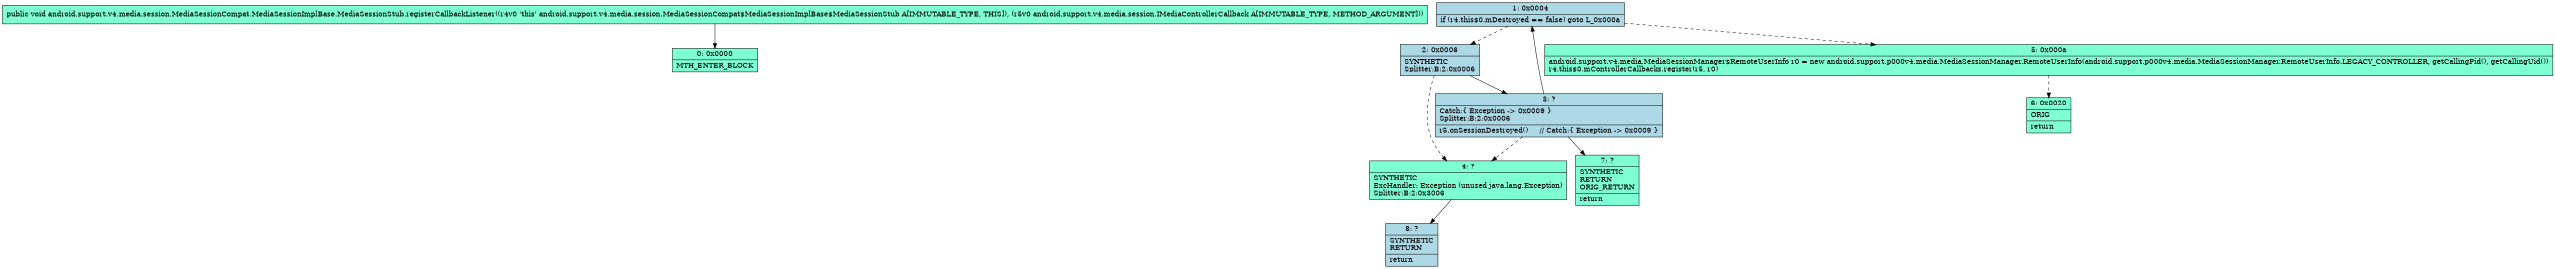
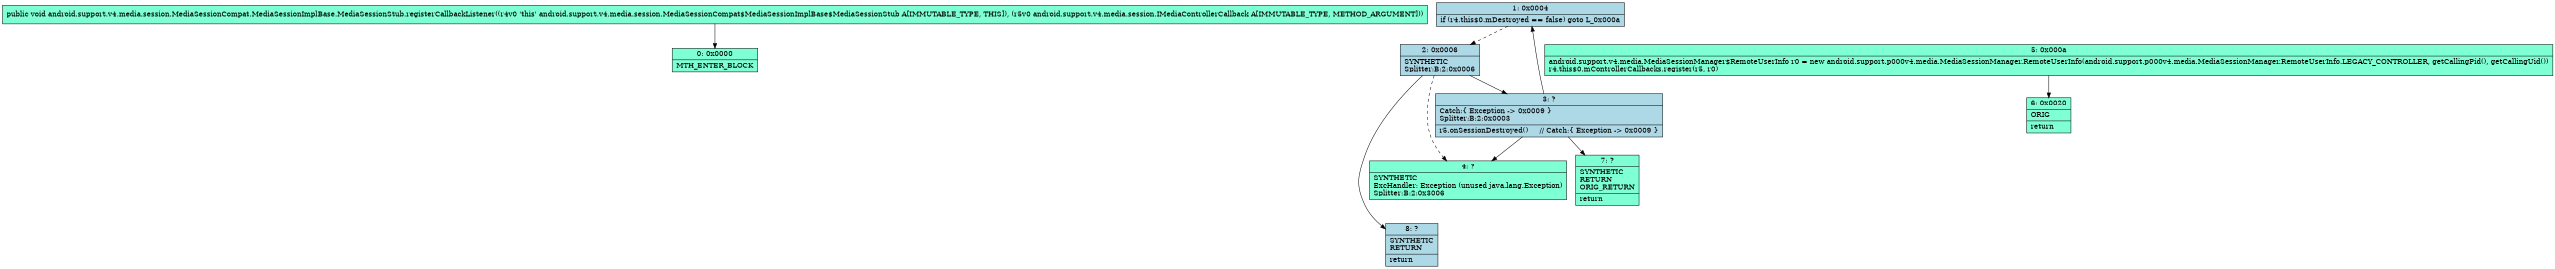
edge "1: 0x0004" -> "5: 0x000a": removed
edge "5: 0x000a" -> "6: 0x0020": style dashed -> solid
node "3: ?": text "Splitter:B:2:0x0006" -> "Splitter:B:2:0x0003"
edge "3: ?" -> "4: ?": style dashed -> solid
edge "4: ?" -> "8: ?": now "2: 0x0006" -> "8: ?"
